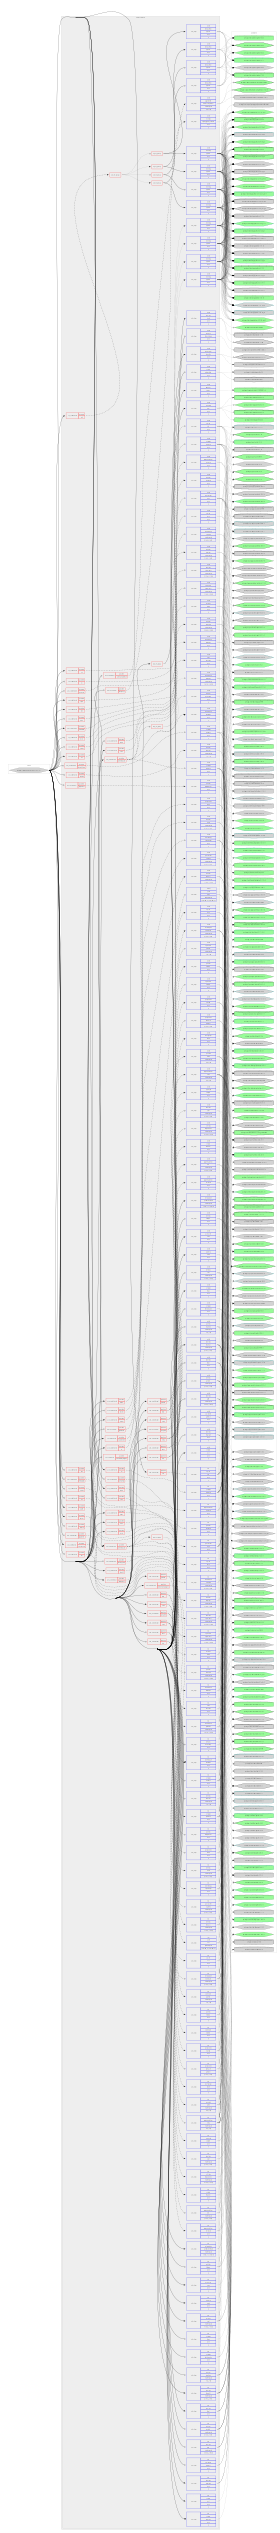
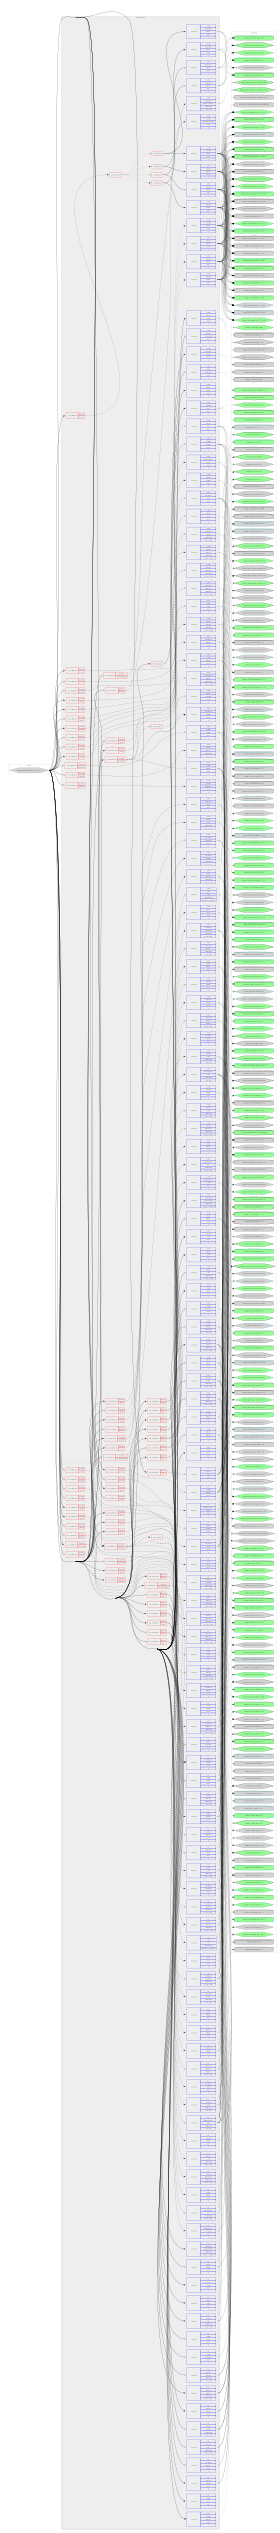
node "portage://app-crypt/swtpm-0.9.0": added
